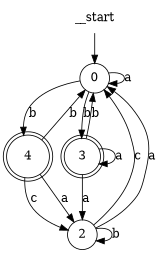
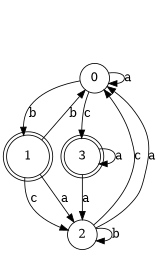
node "__start": removed
edge "0" -> "3": label "b" -> "c"
edge "3" -> "0": removed, label "b"
node "4": label "4" -> "1"
